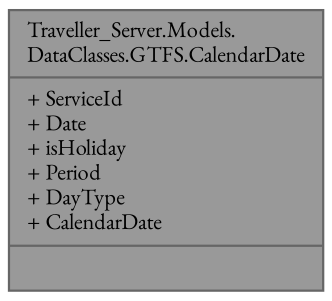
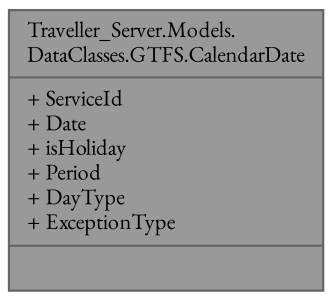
node "Traveller_Server.Models.": text "+ CalendarDate" -> "+ ExceptionType"
